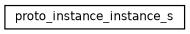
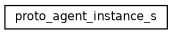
node "proto_instance_instance_s": label "proto_instance_instance_s" -> "proto_agent_instance_s"
